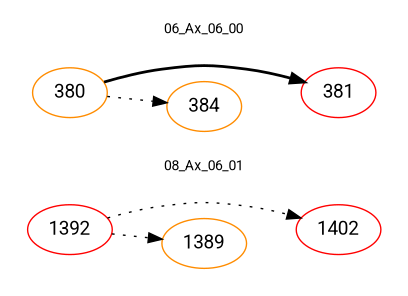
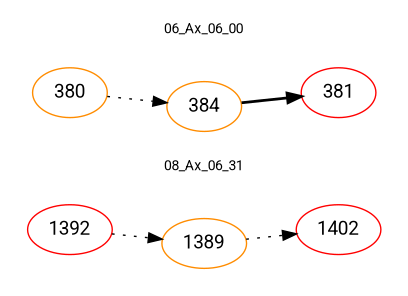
edge "380" -> "381": now "384" -> "381"
cluster "08_Ax_06_01": label "08_Ax_06_01" -> "08_Ax_06_31"
edge "1392" -> "1402": now "1389" -> "1402"
